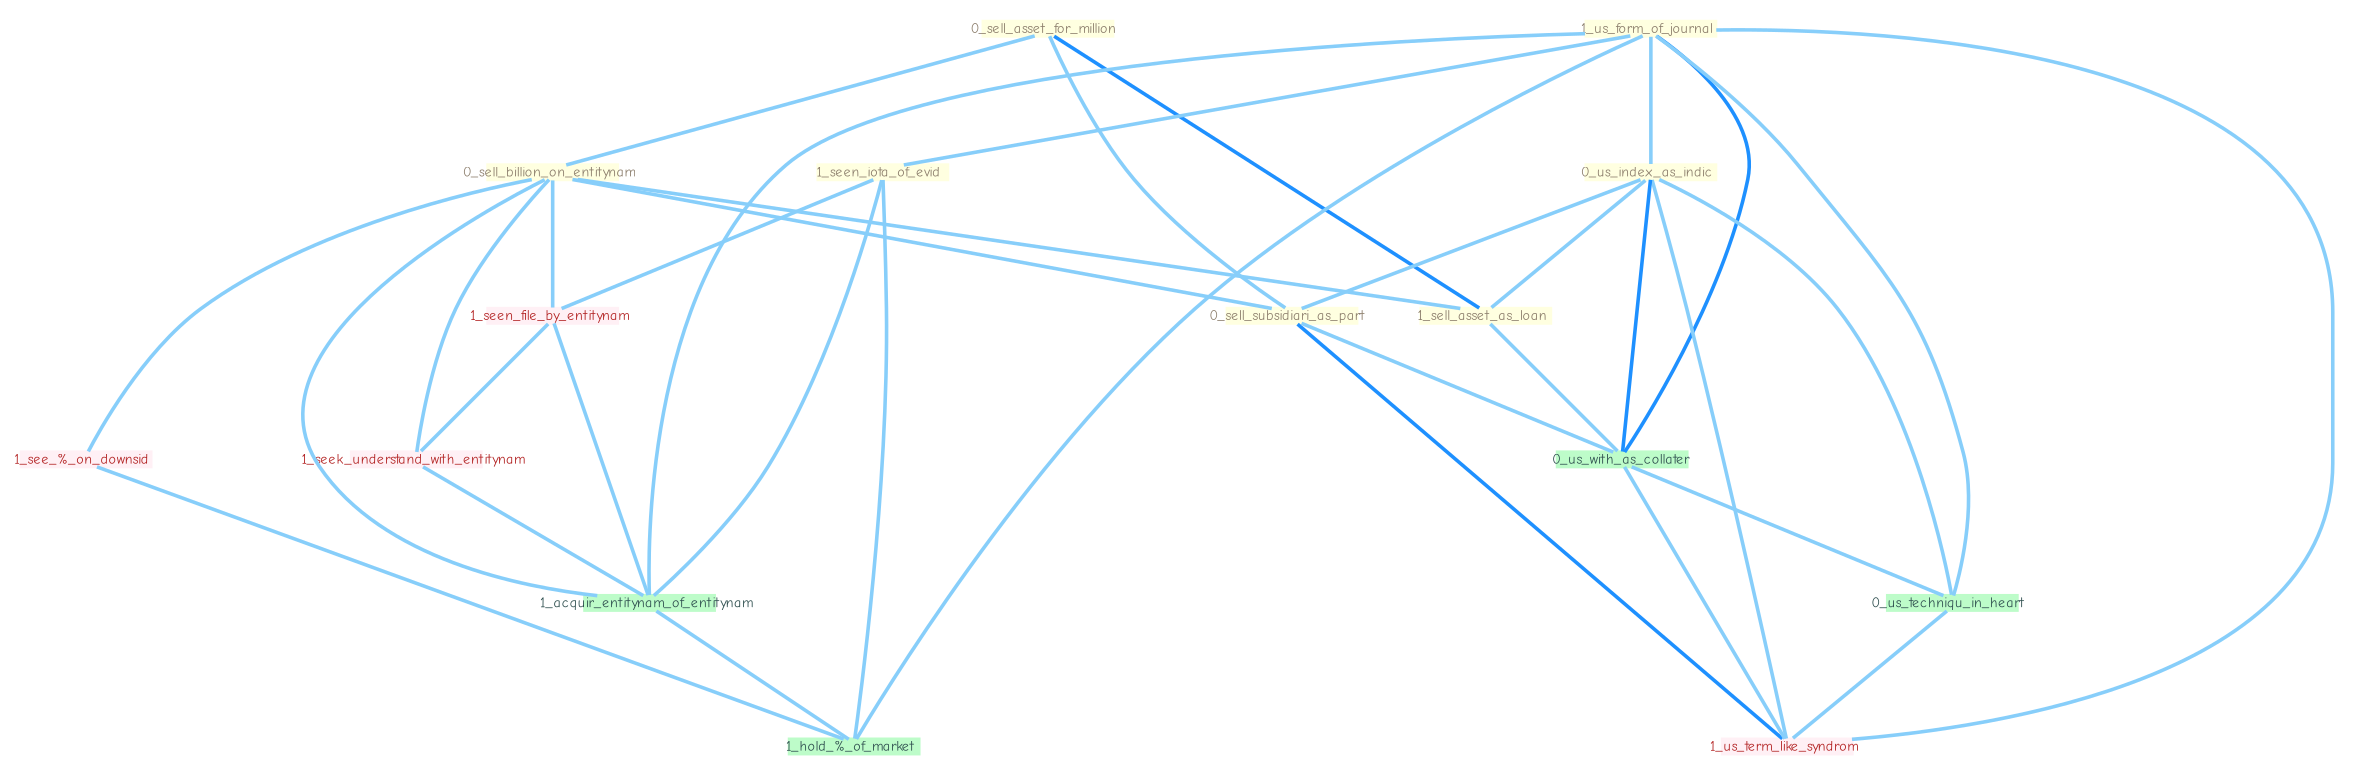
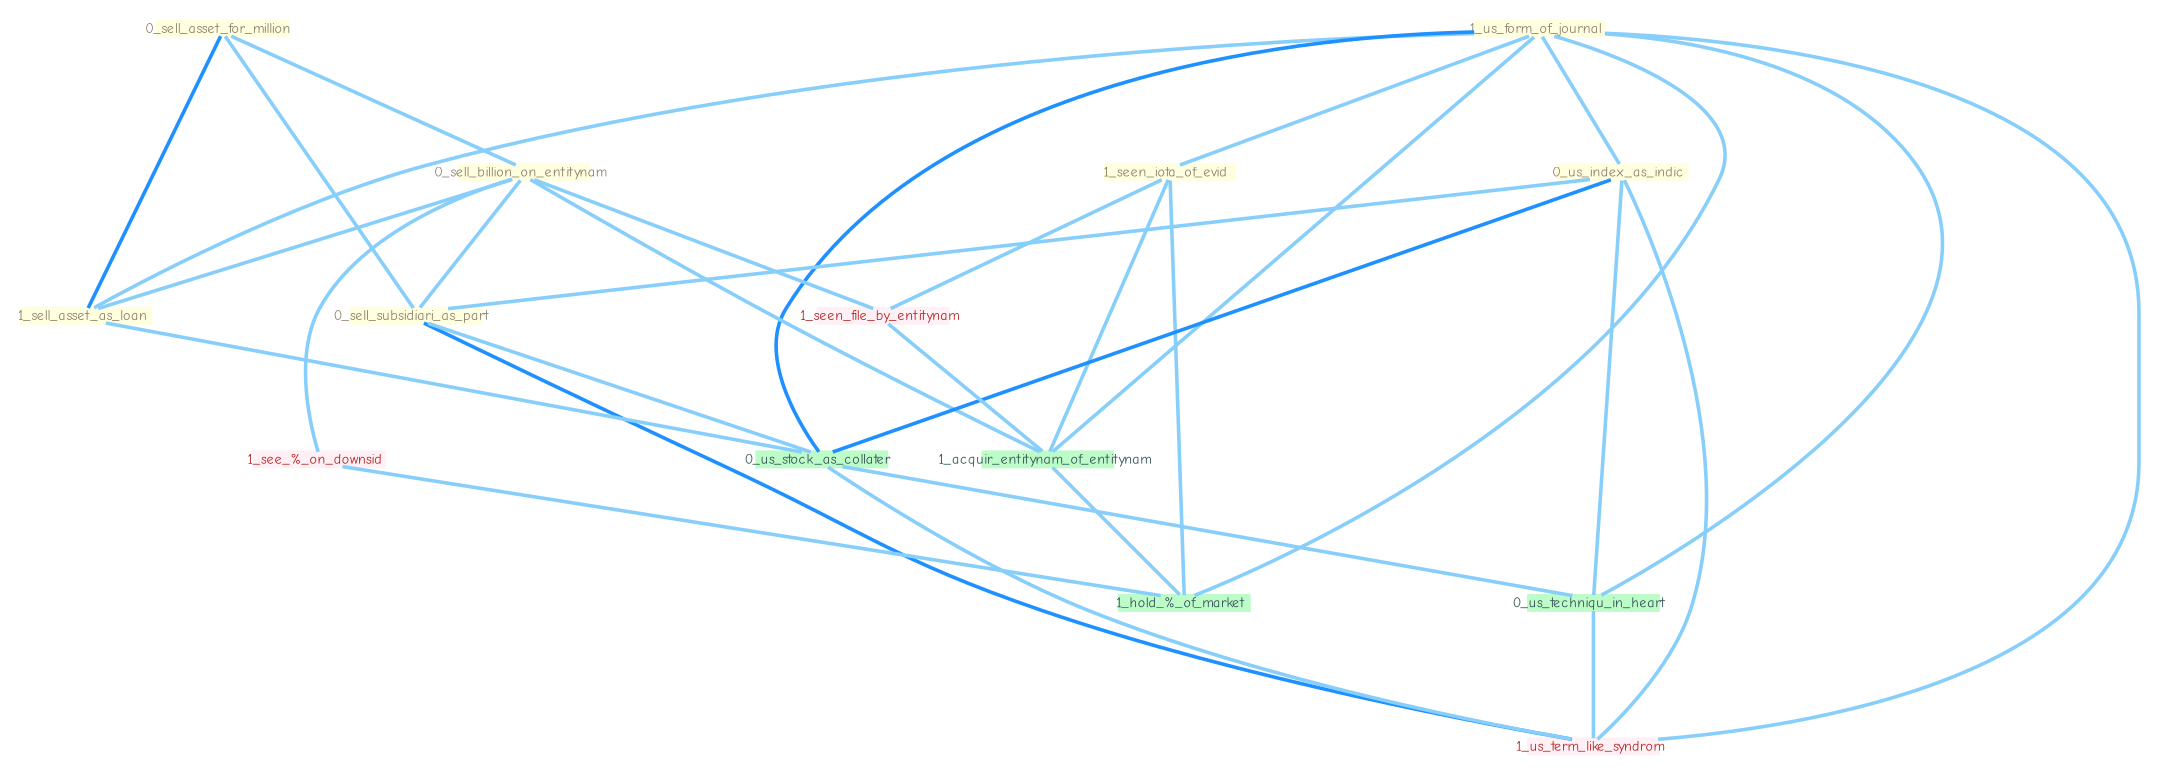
edge "0_us_index_as_indic" -- "1_sell_asset_as_loan": now "1_us_form_of_journal" -- "1_sell_asset_as_loan"
node "1_seek_understand_with_entitynam": removed
node "0_us_with_as_collater": label "0_us_with_as_collater" -> "0_us_stock_as_collater"
